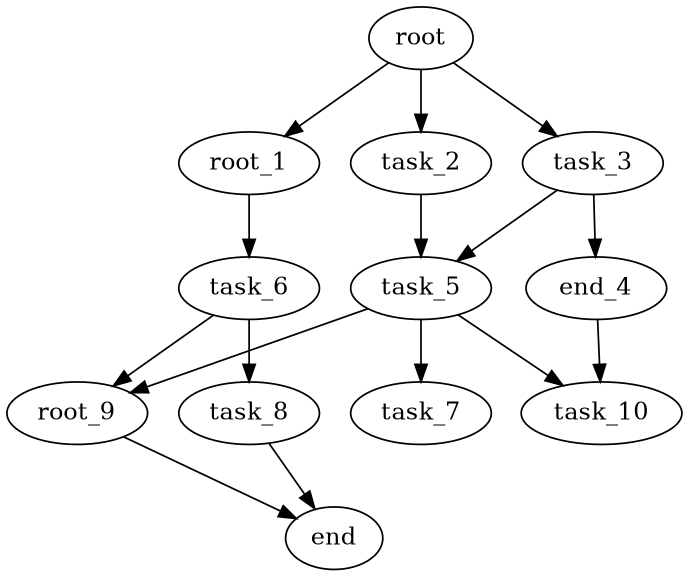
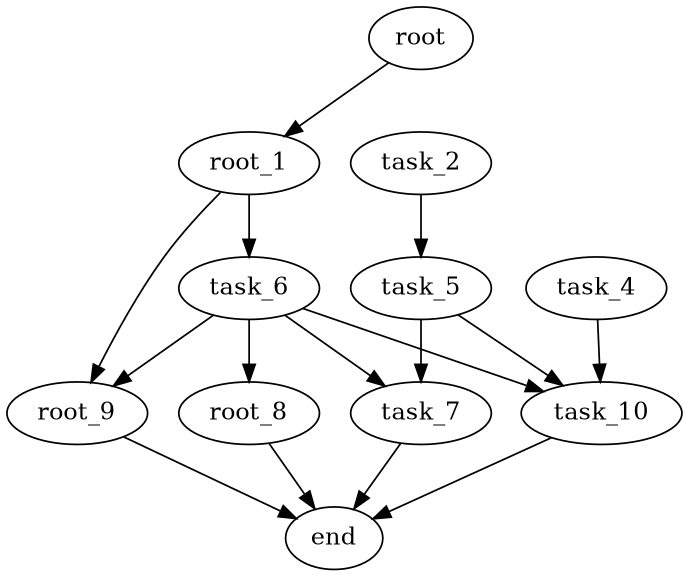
edge "root" -> "task_2": removed
node "task_3": removed
node "end_4": label "end_4" -> "task_4"
edge "task_6" -> "task_7": added
edge "task_6" -> "task_10": added
edge "task_5" -> "root_9": now "root_1" -> "root_9"
node "task_8": label "task_8" -> "root_8"
edge "task_7" -> "end": added
edge "task_10" -> "end": added
